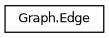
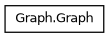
node "Graph.Edge": label "Graph.Edge" -> "Graph.Graph"
